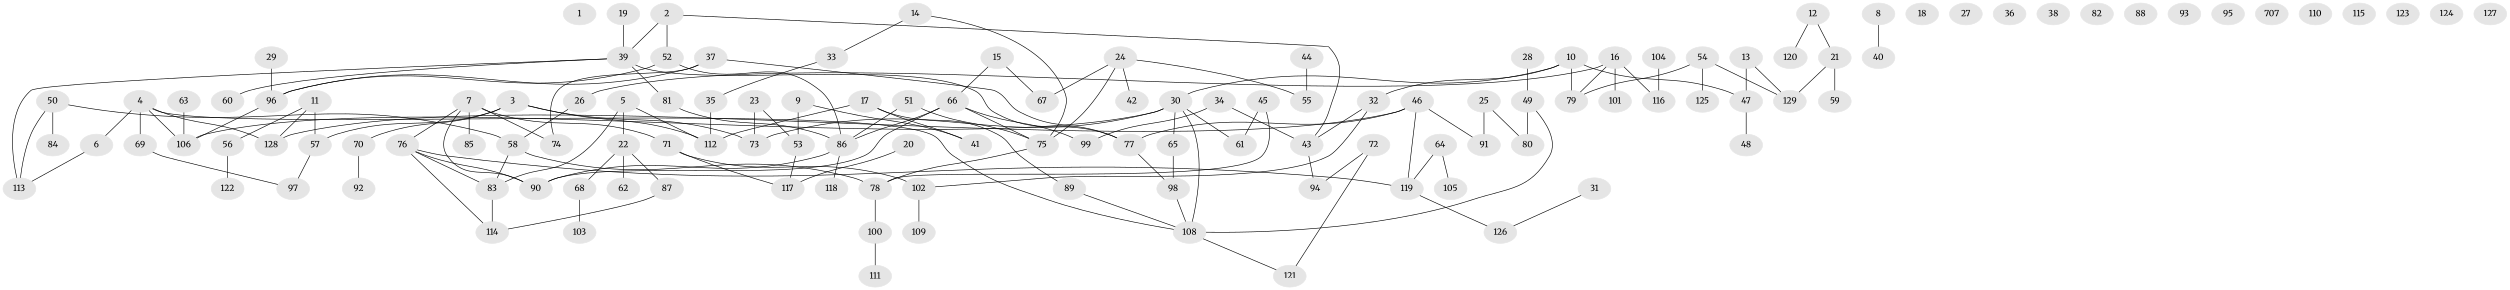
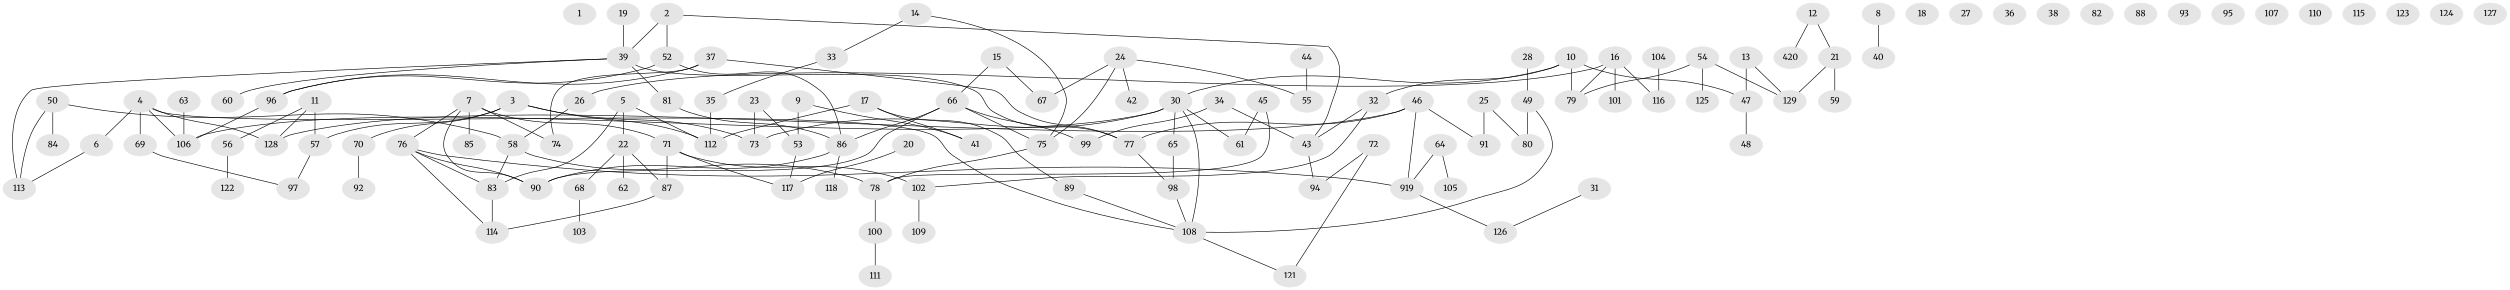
node "707": label "707" -> "107"
node "29": removed
node "120": label "120" -> "420"
node "51": removed
edge "71" -- "87": added
node "119": label "119" -> "919"
